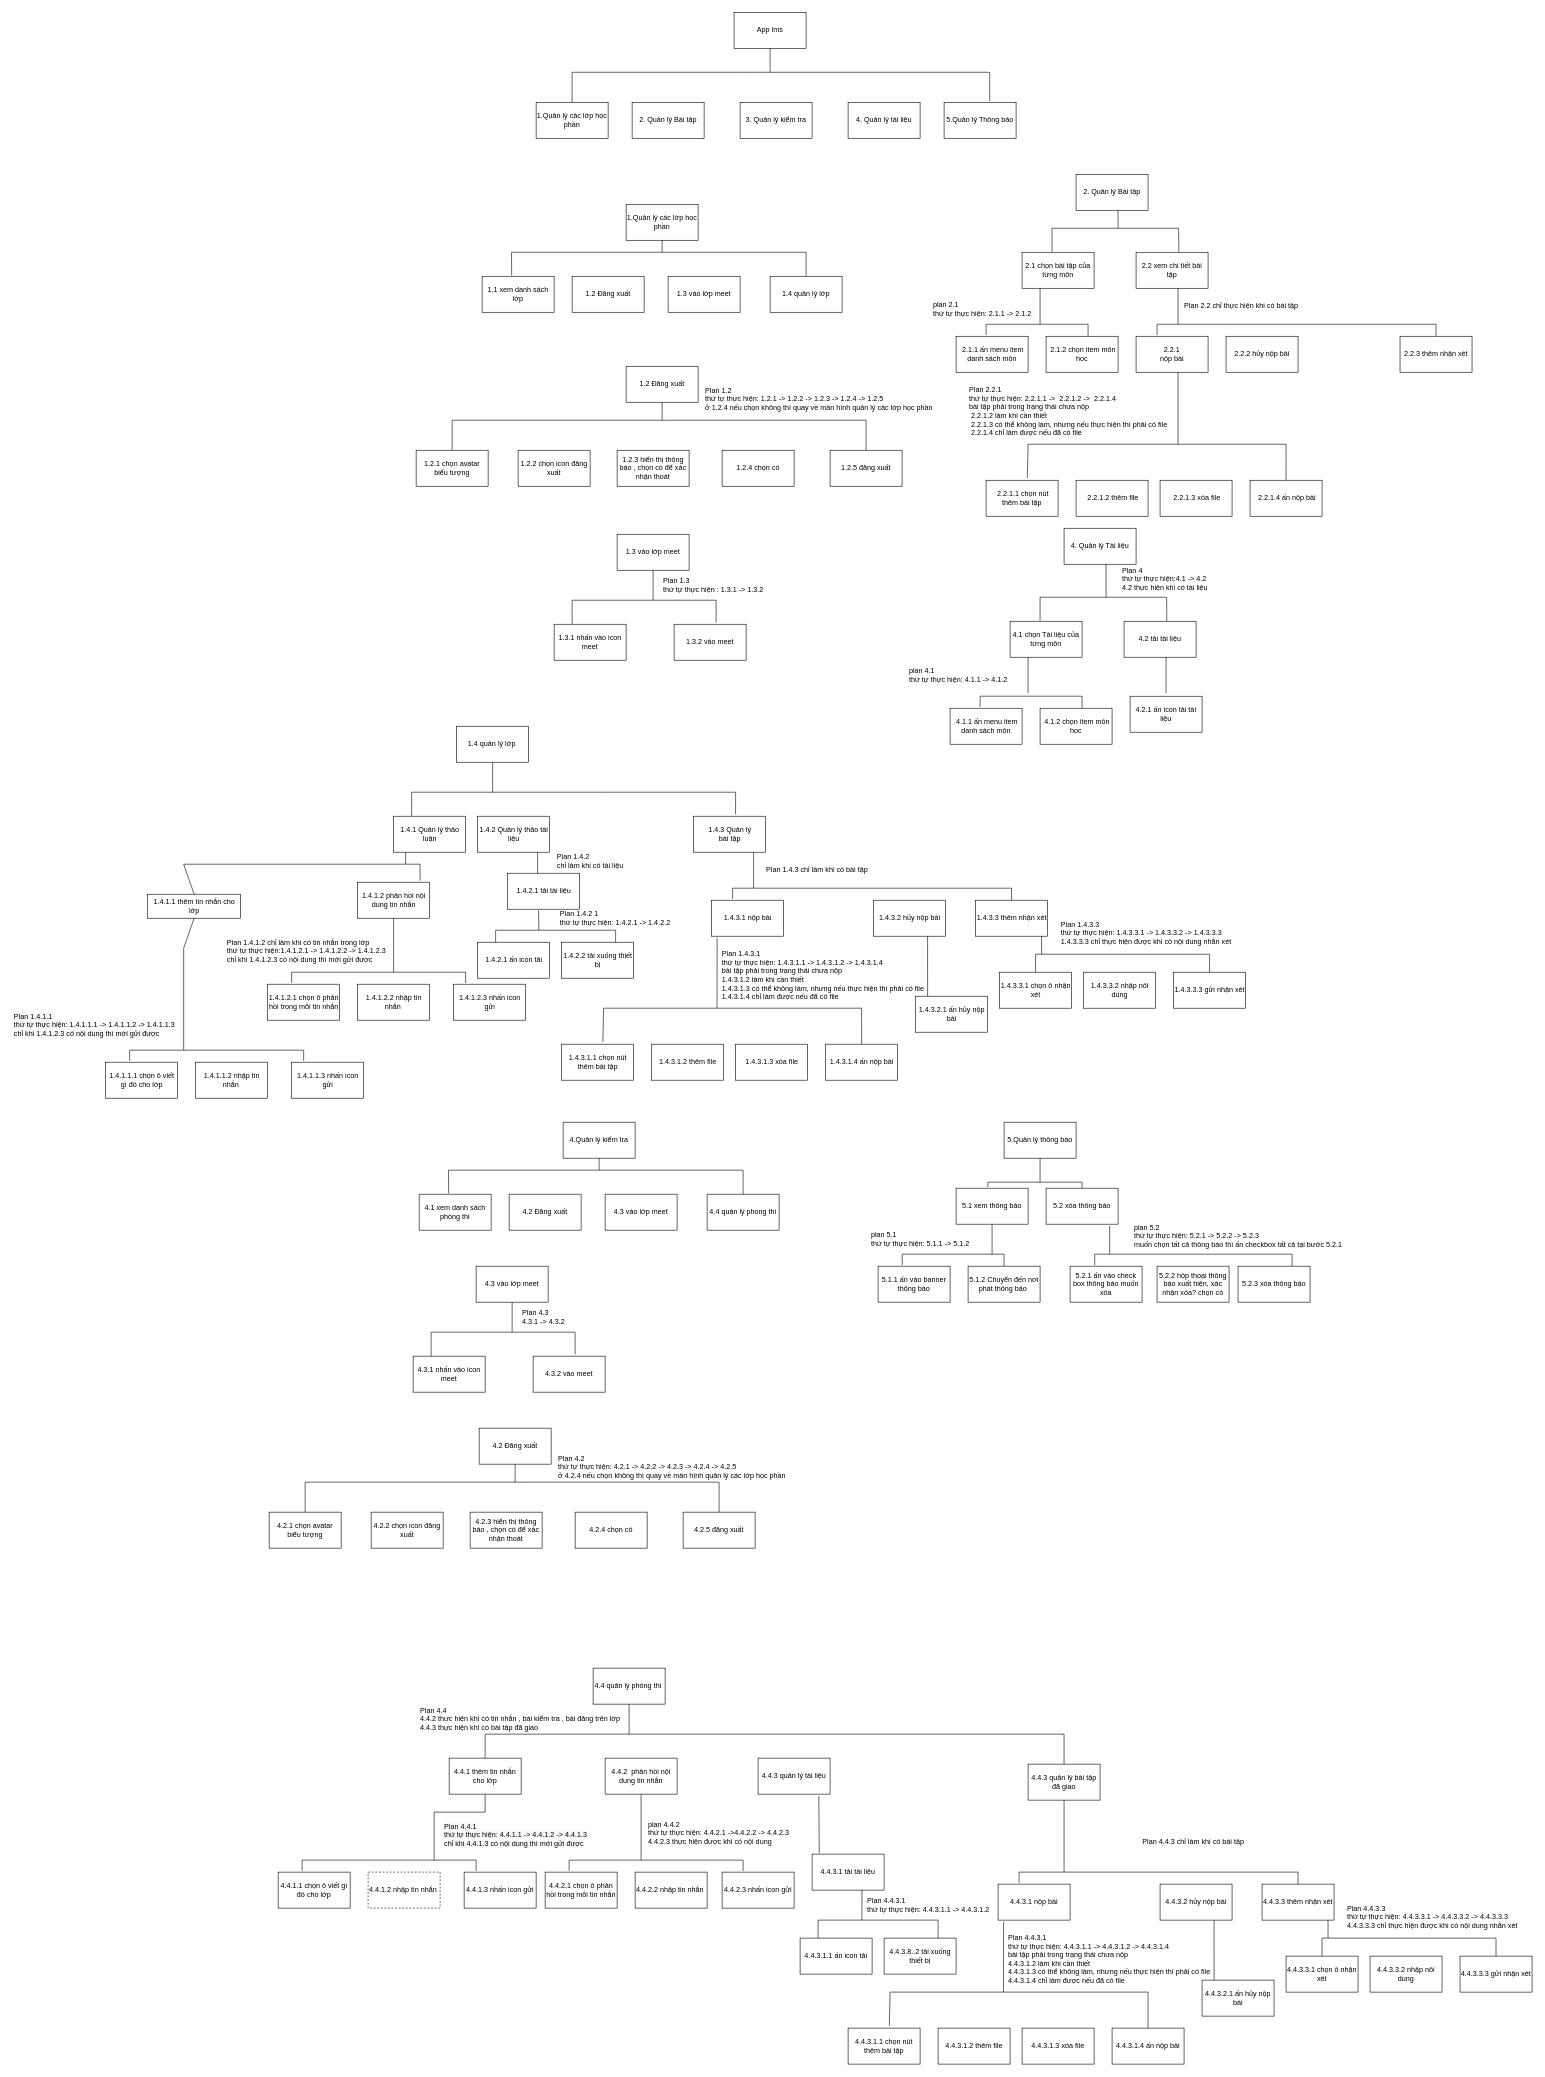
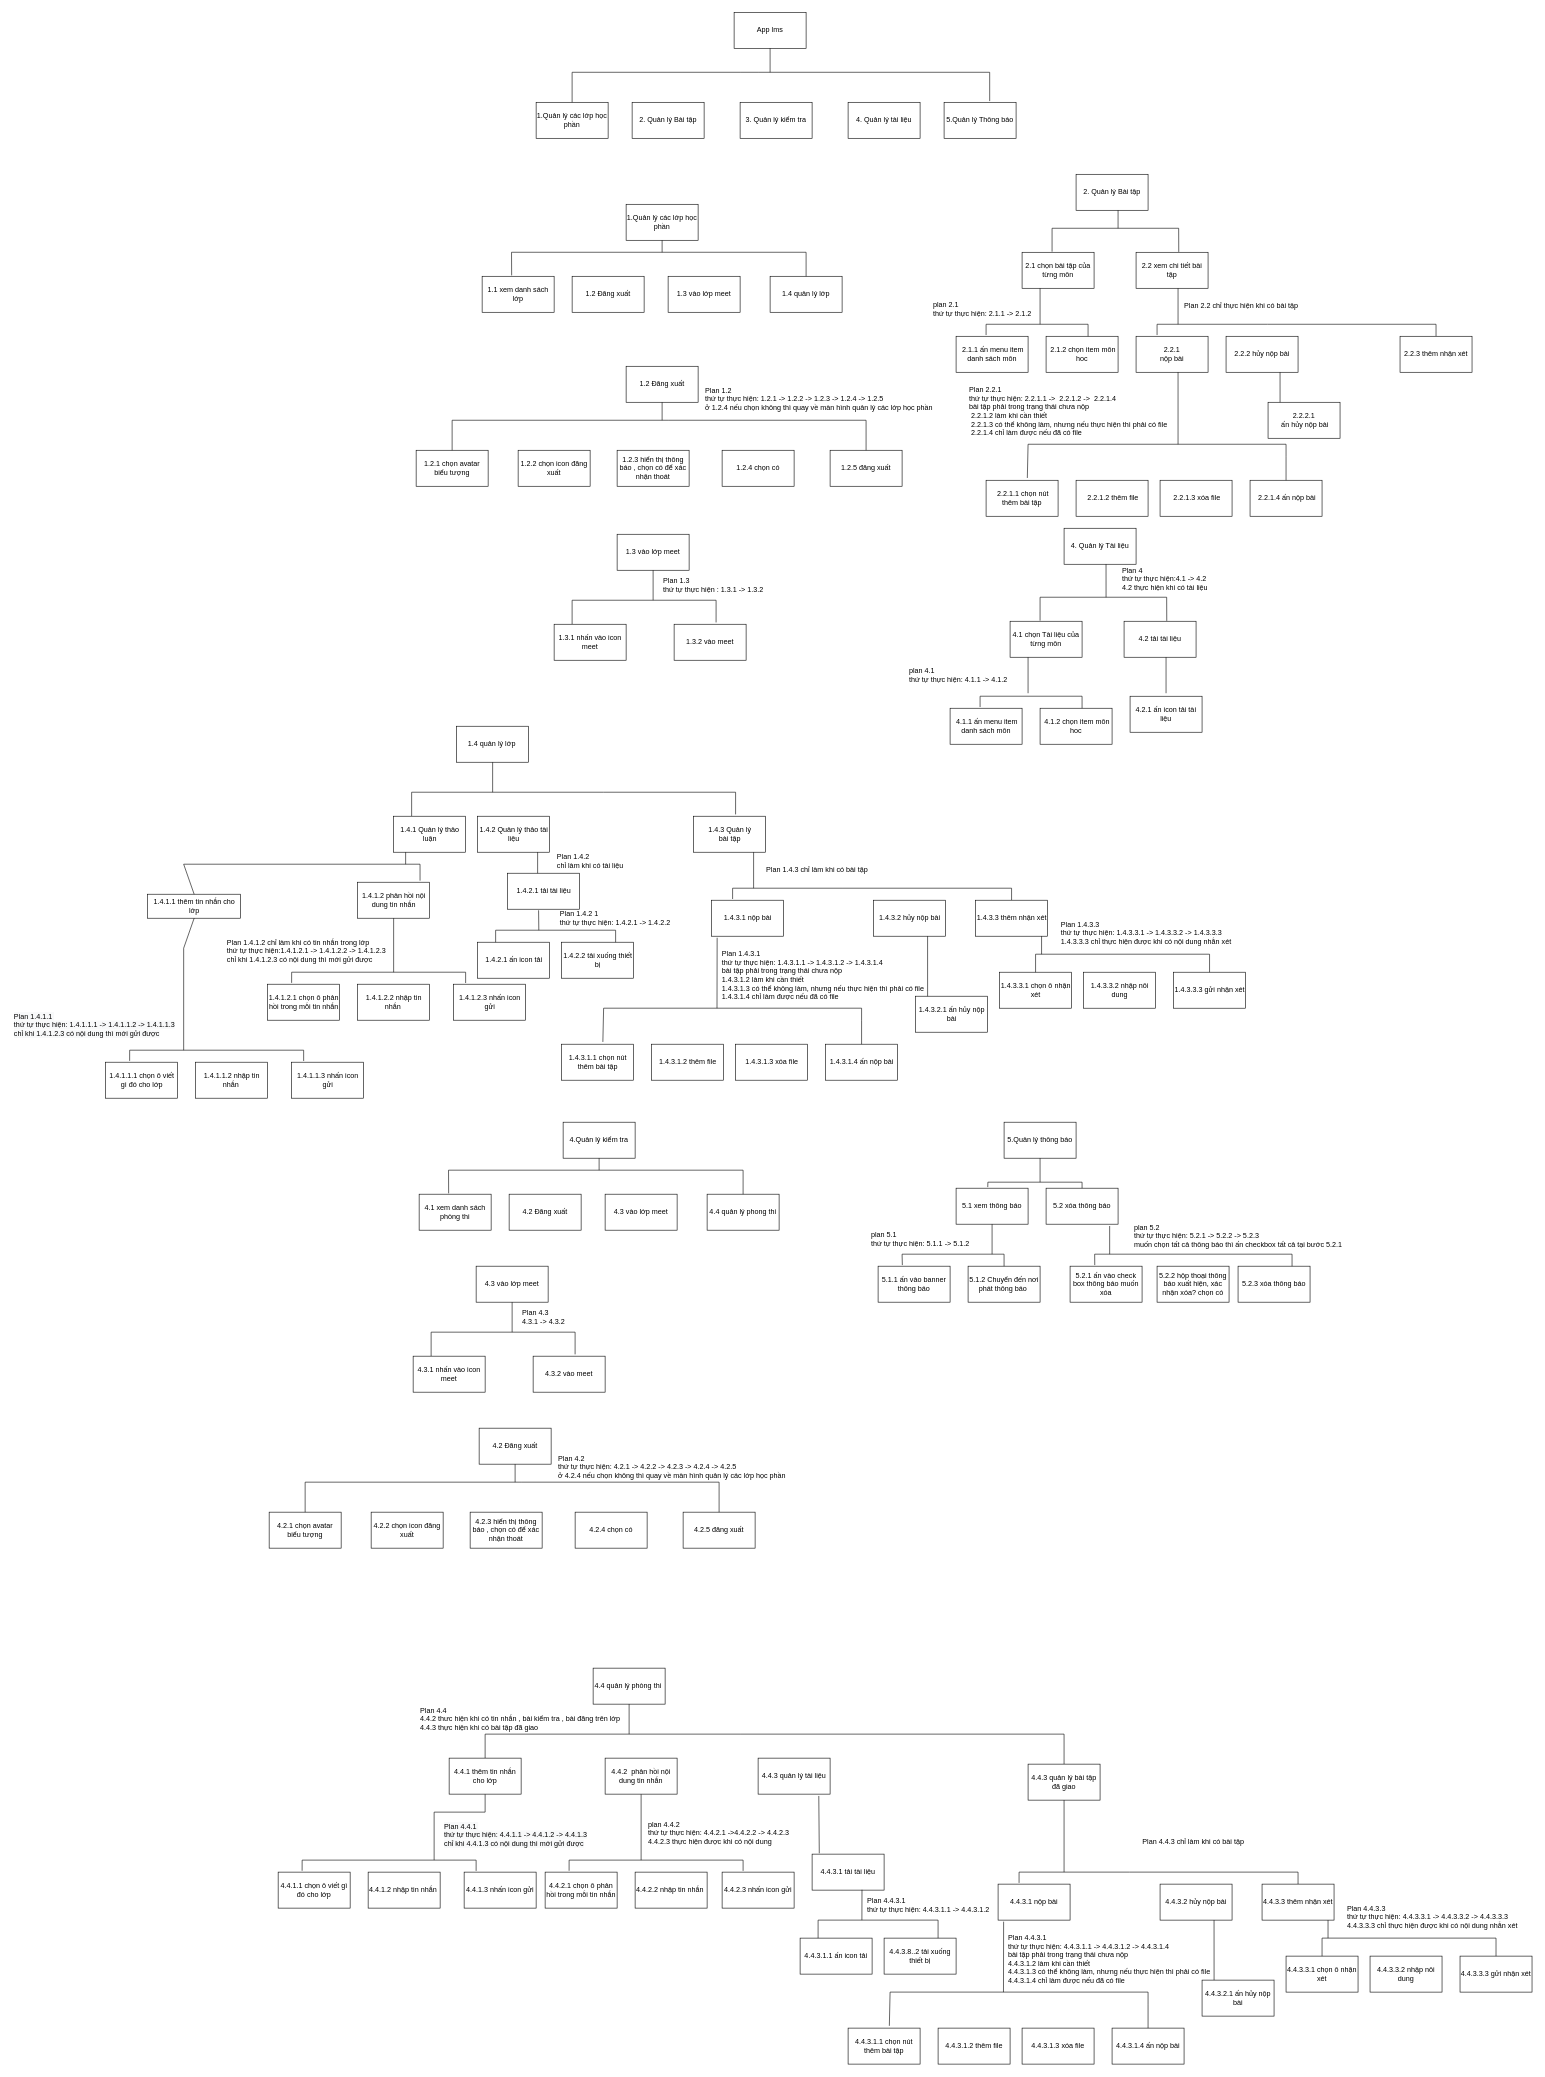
edge "2.2.2 hủy nộp bài" -- "2.2.2.1 ấn hủy nộp bài": added
node "2.2.2.1 ấn hủy nộp bài": added
node "4.4.1.2 nhập tin nhắn": style dashed -> solid
